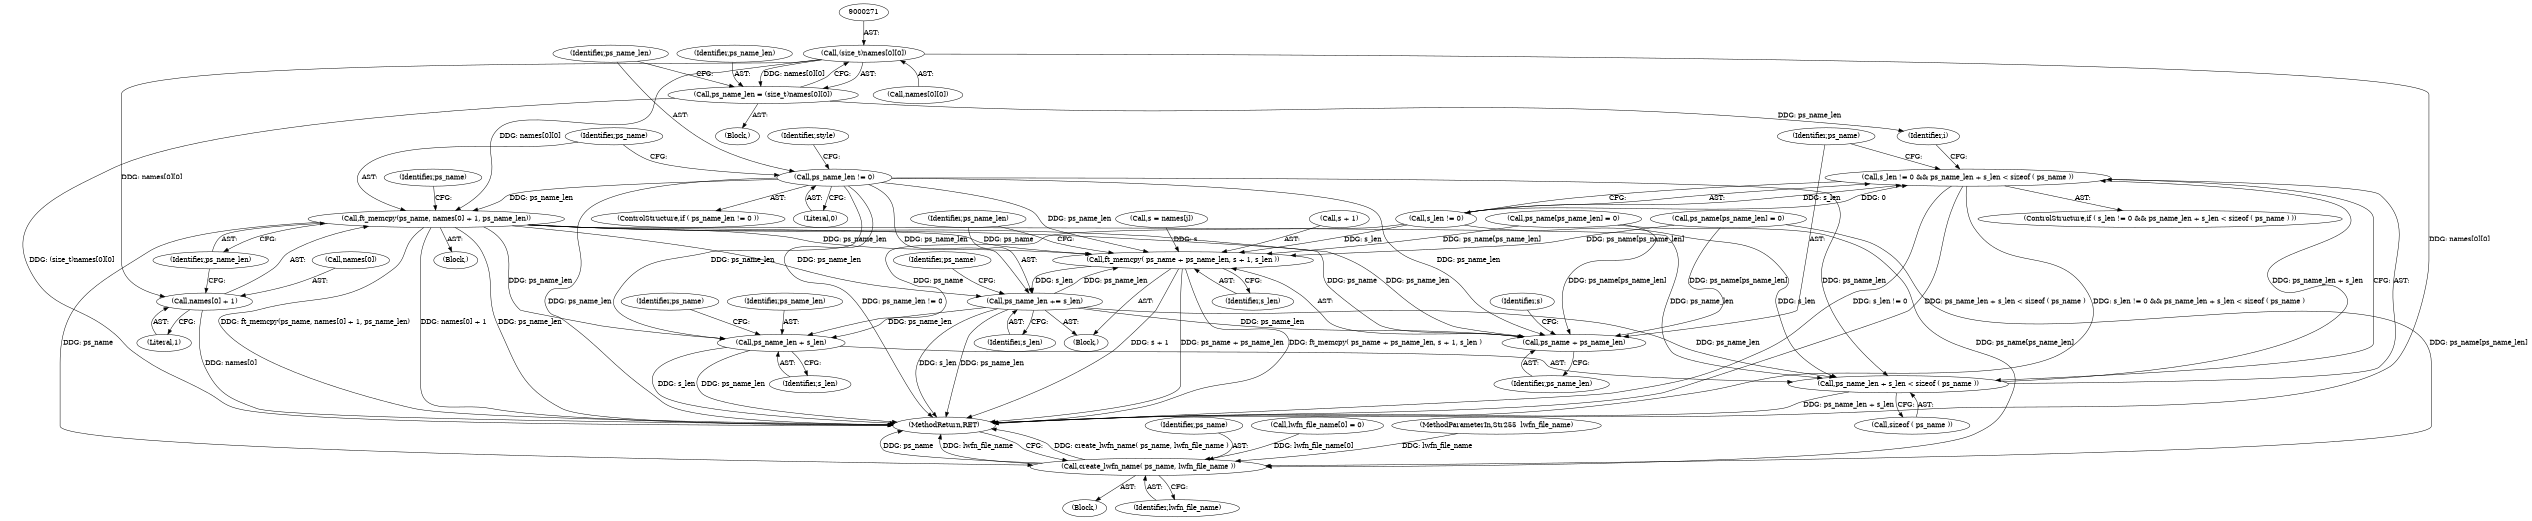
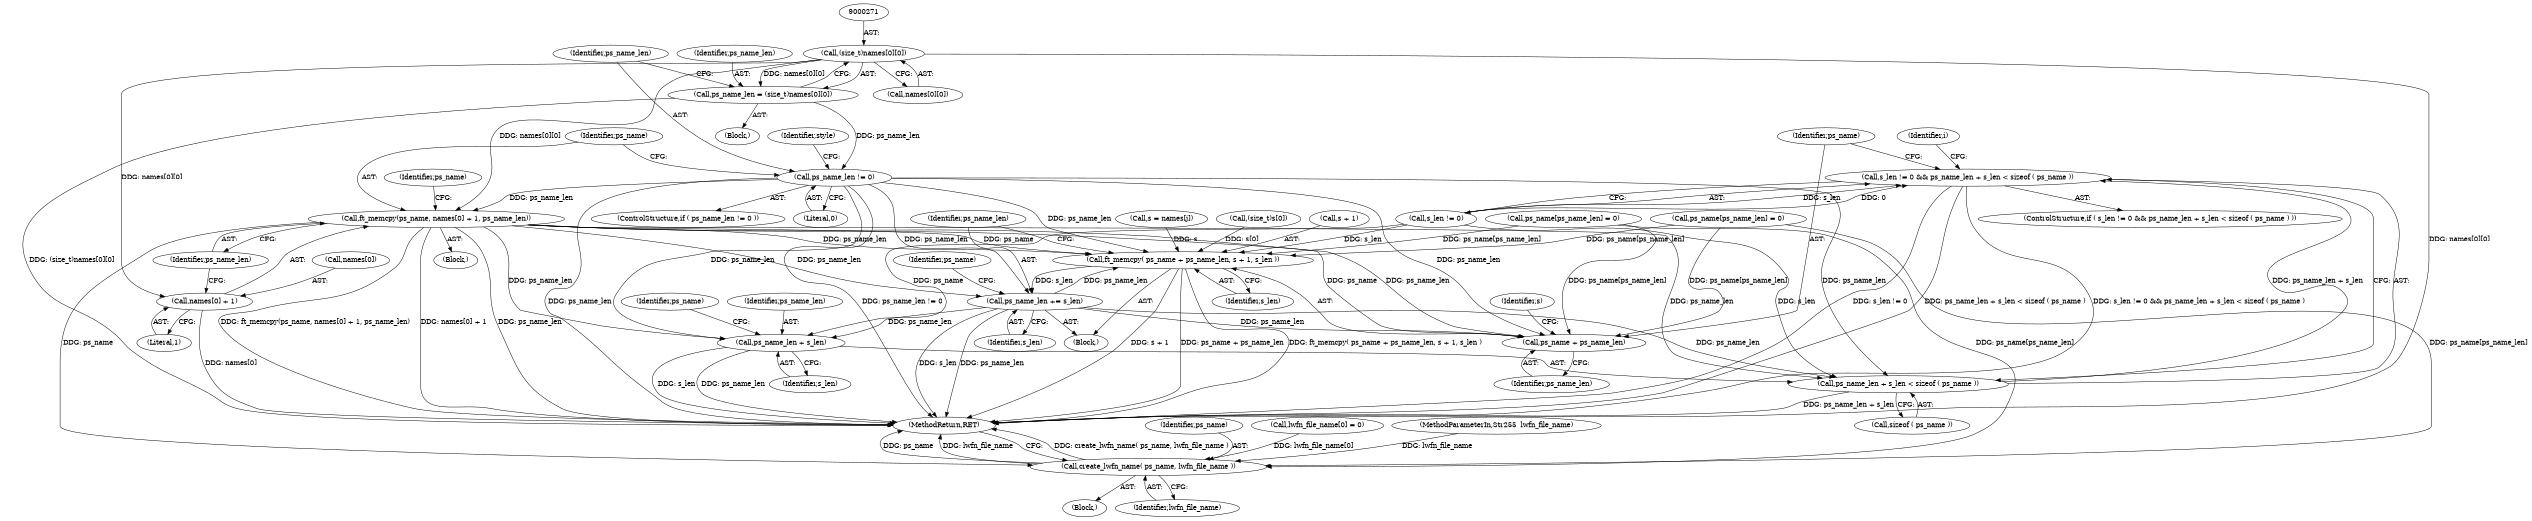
edge "(Call,(size_t)names[0][0])" -> "(Call,names[0][0])": added, label "CFG:"
edge "(Call,ps_name_len = (size_t)names[0][0])" -> "(Identifier,i)": now "(Call,ps_name_len = (size_t)names[0][0])" -> "(Call,ps_name_len != 0)"
node "(Call,(size_t)s[0])": added
